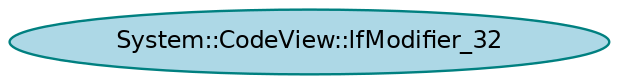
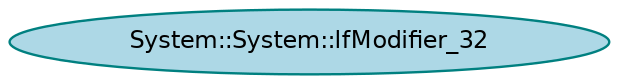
node "System::CodeView::lfModifier_32": label "System::CodeView::lfModifier_32" -> "System::System::lfModifier_32"
